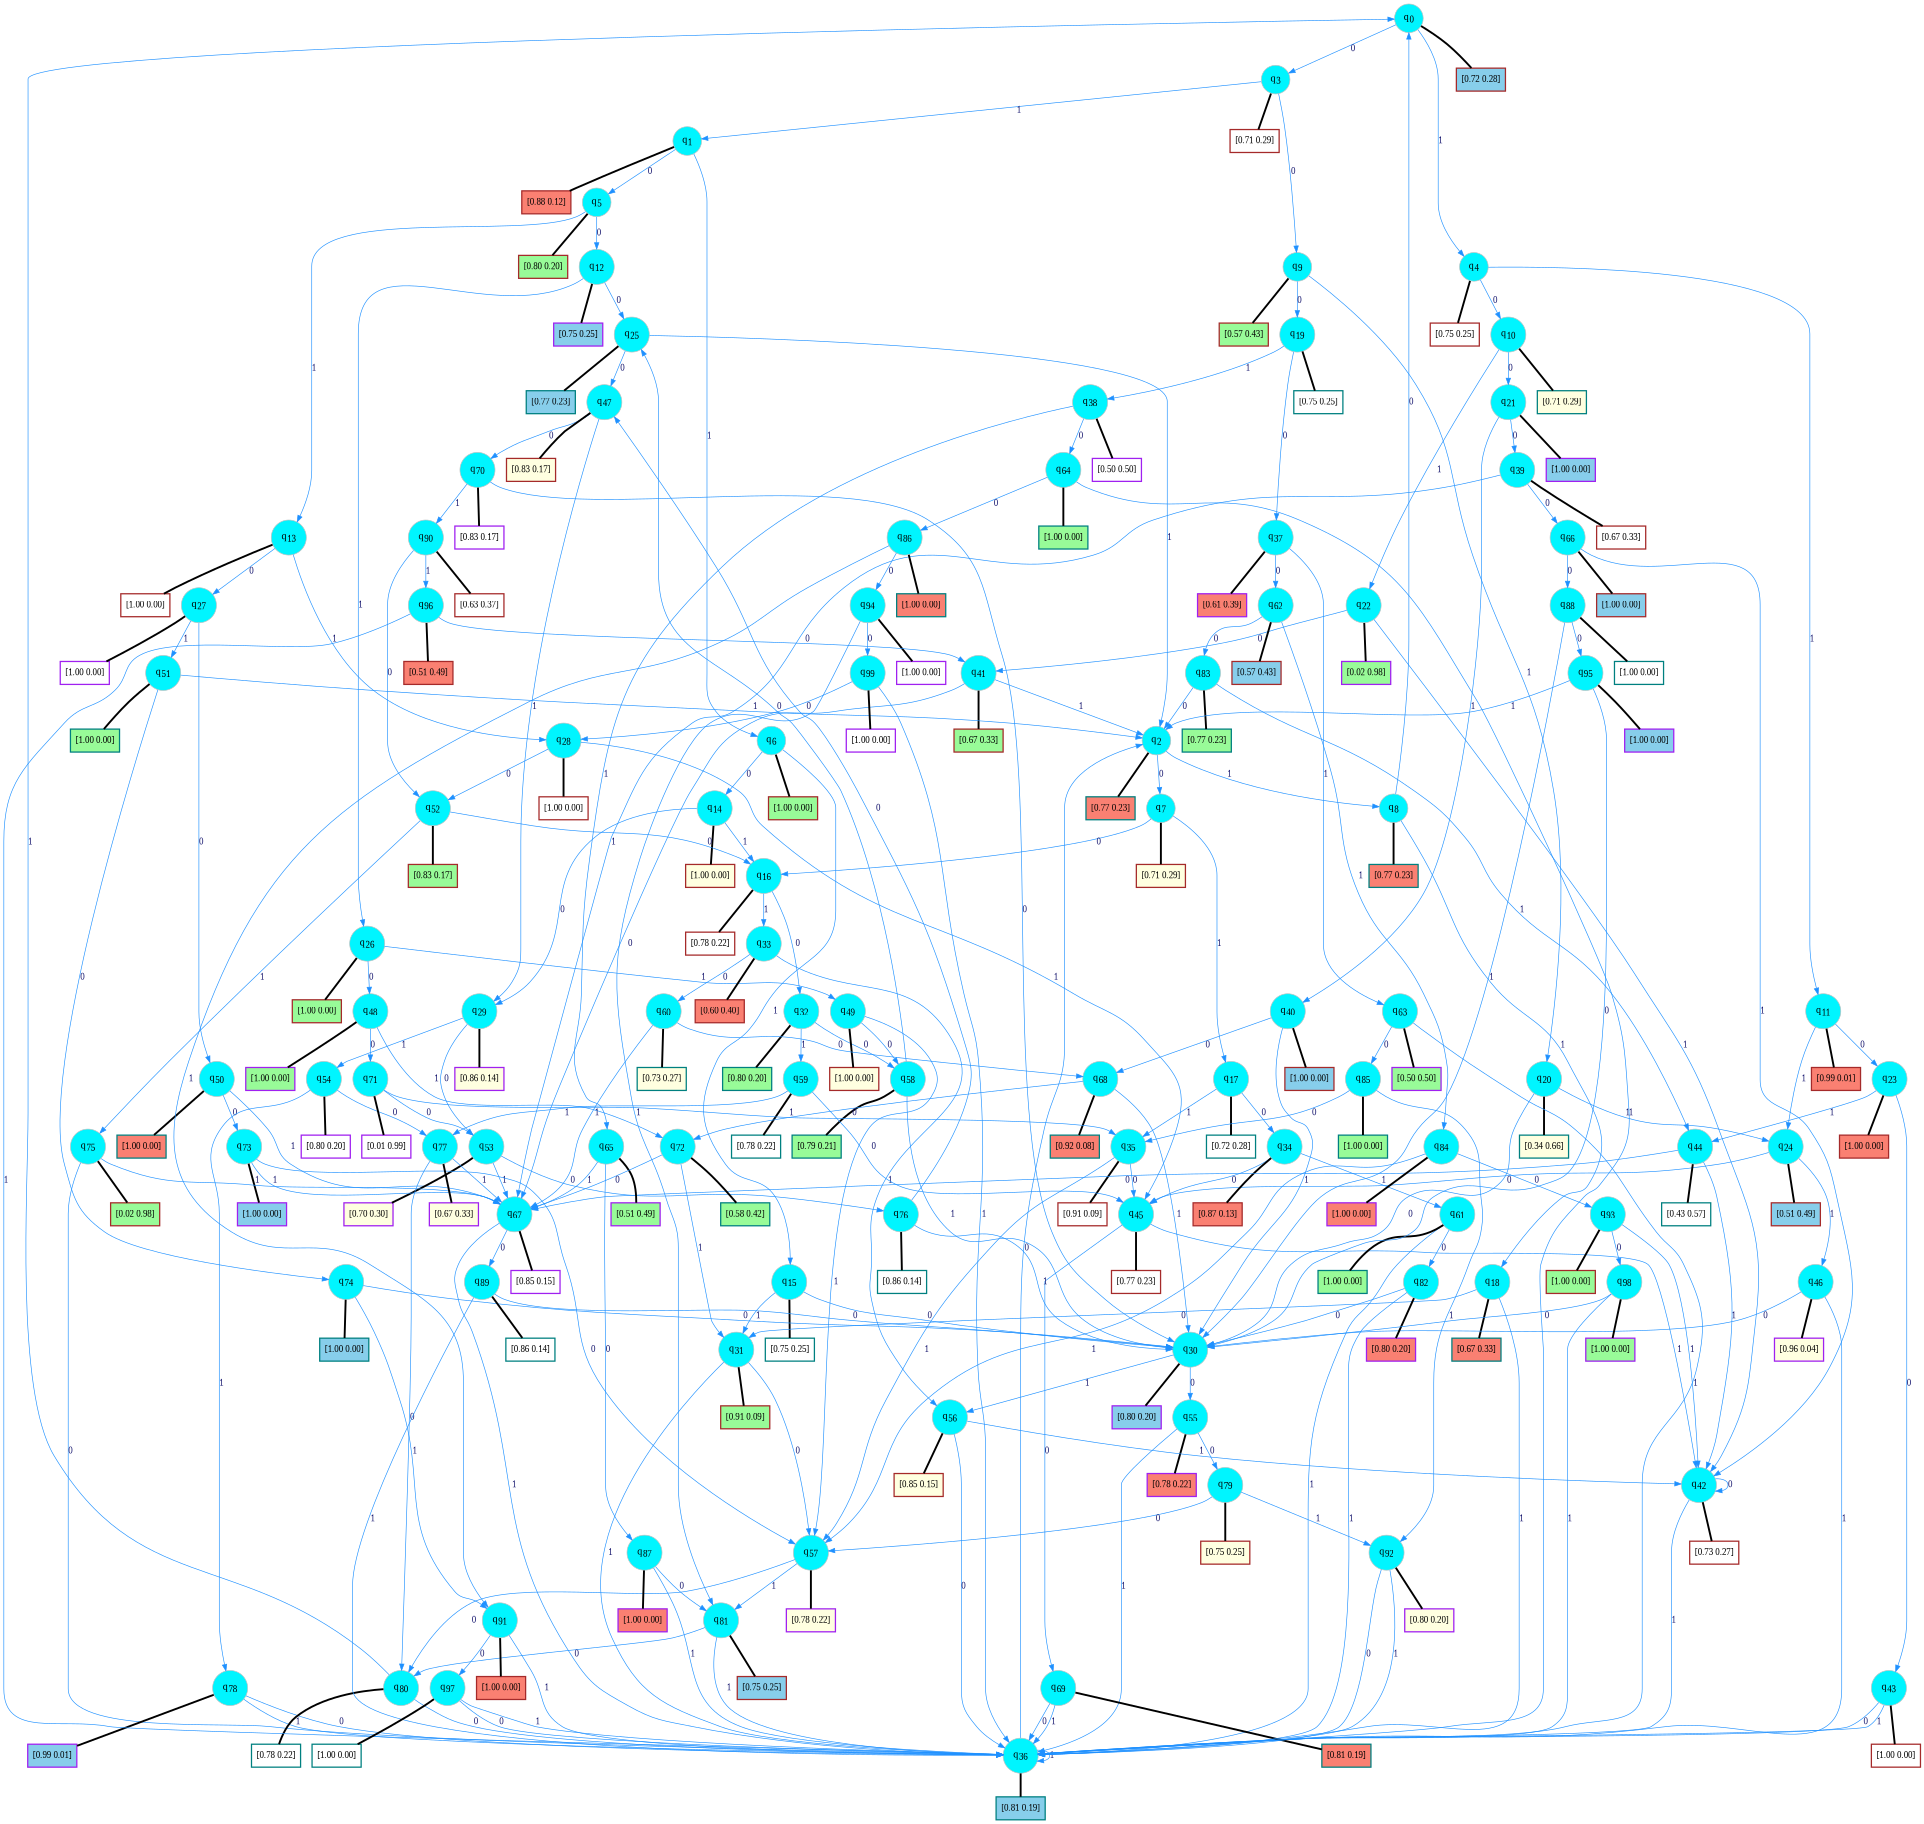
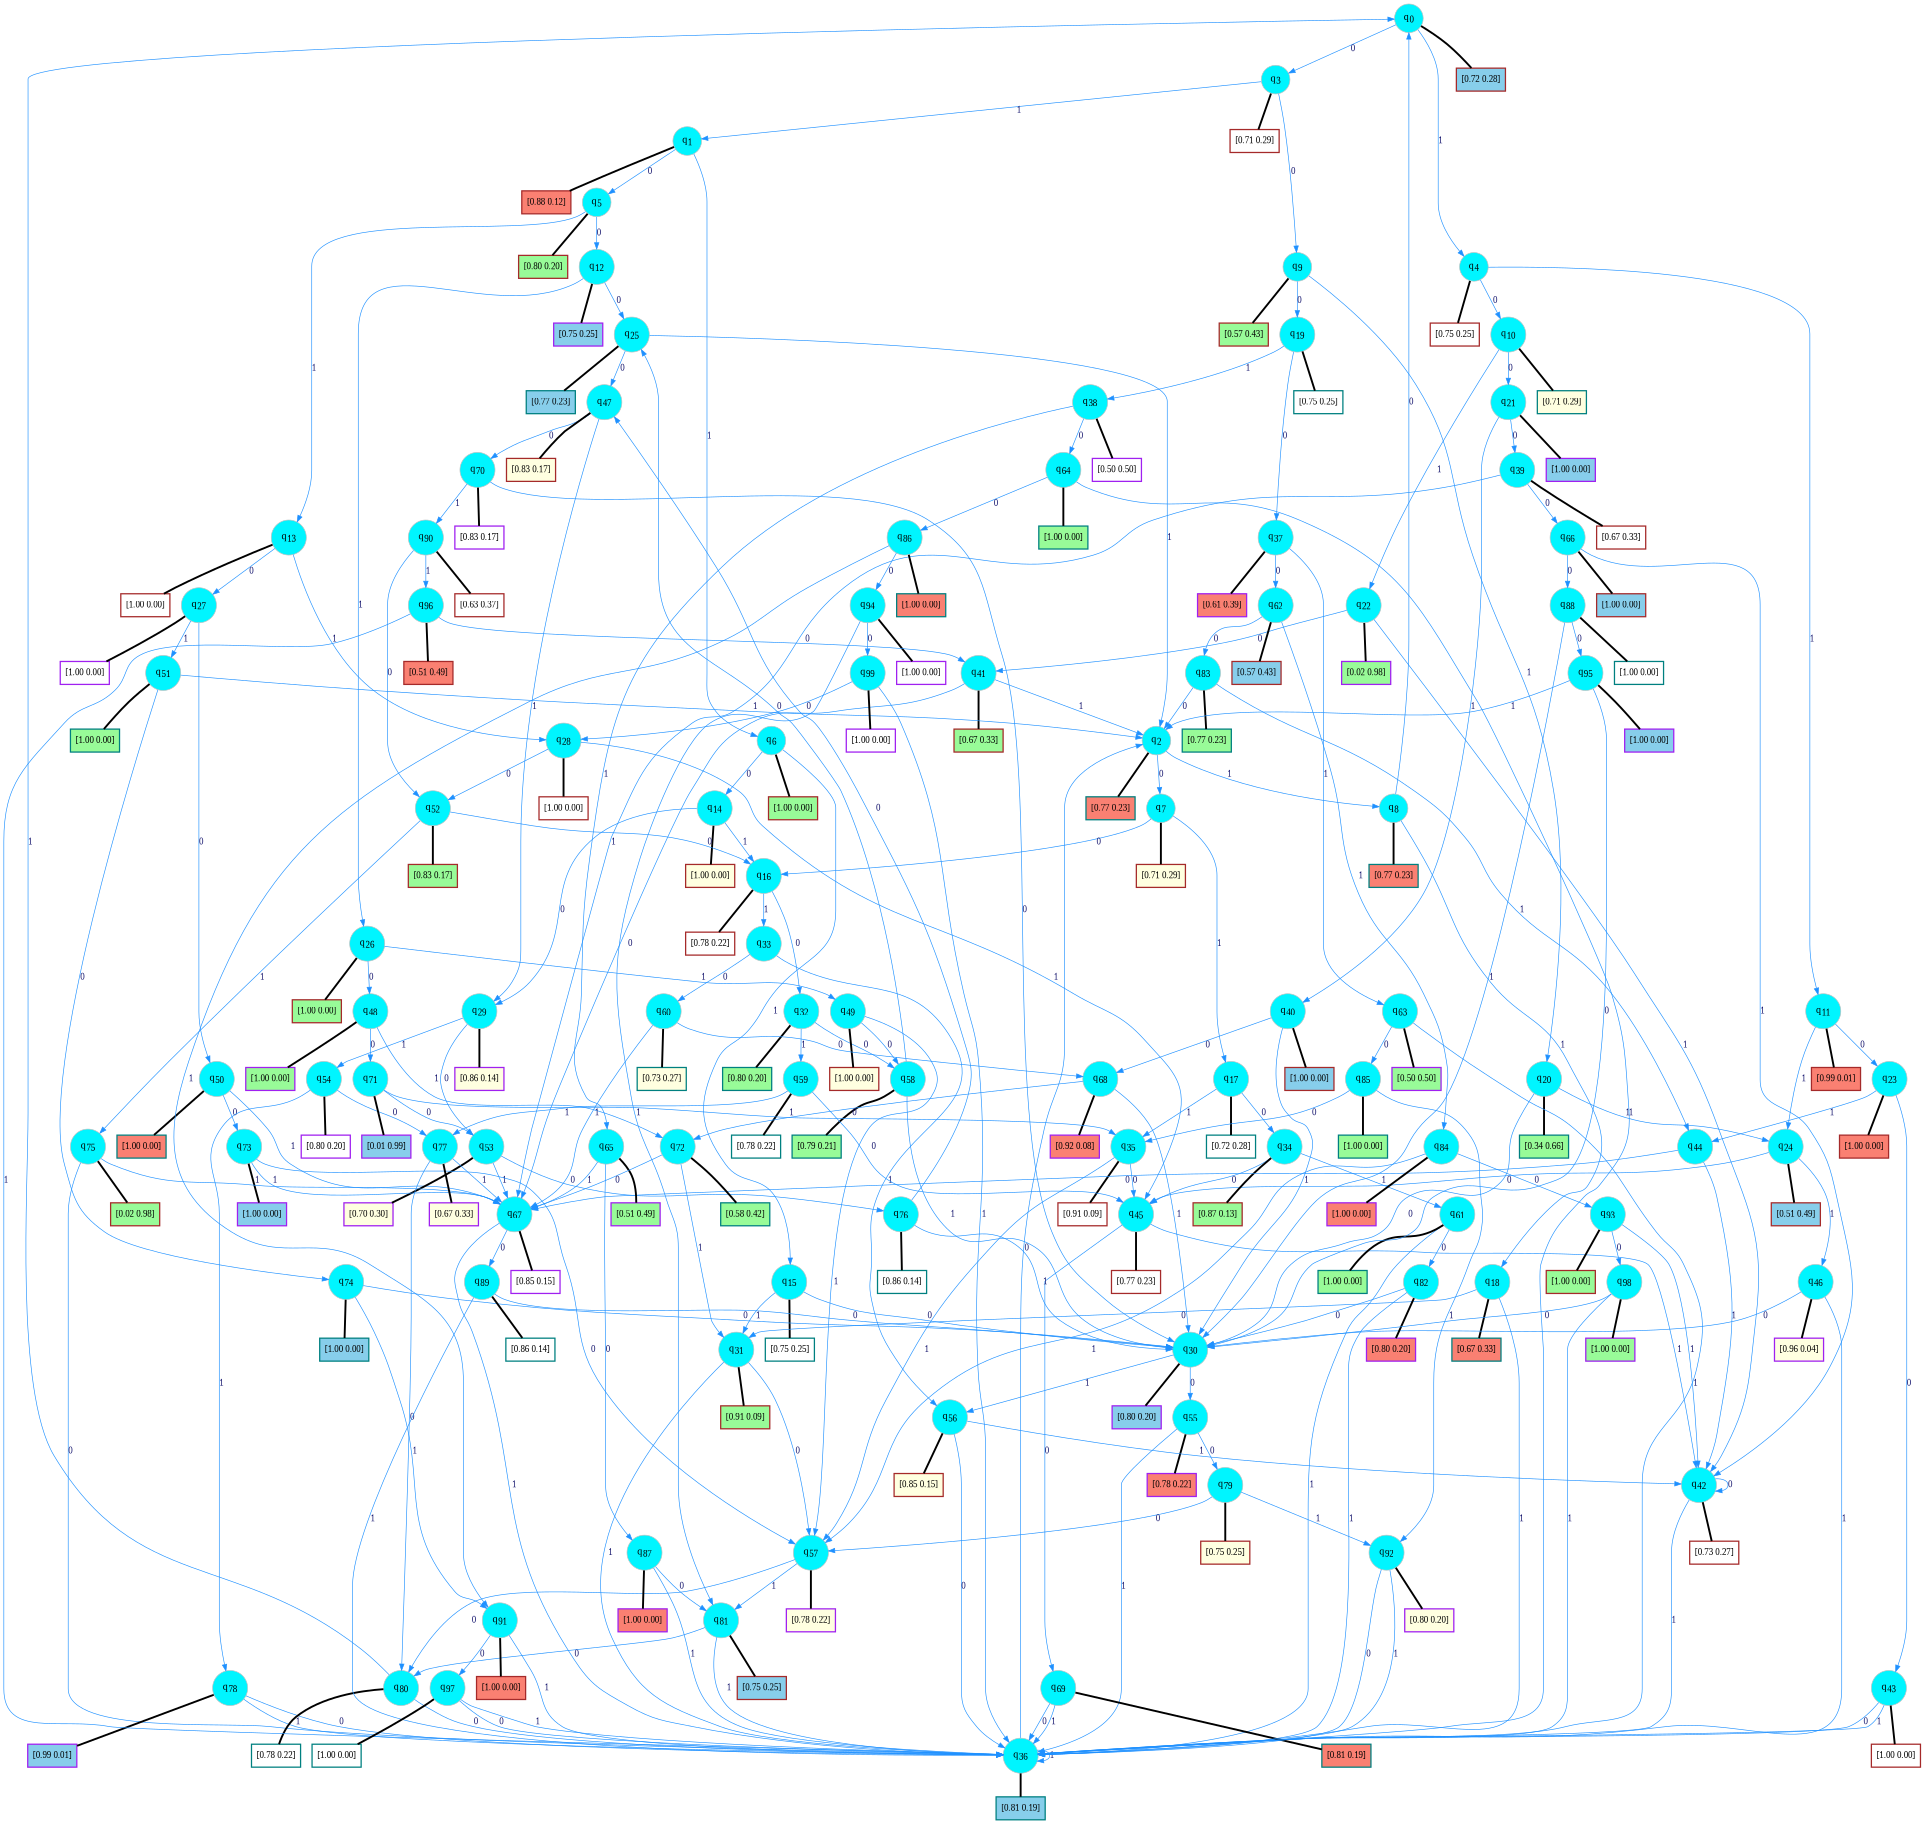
node "[0.60 0.40]": removed
node "[0.01 0.99]": fillcolor white -> skyblue
node "[0.92 0.08]": color teal -> purple
node "[0.34 0.66]": fillcolor lightyellow -> palegreen
node "[0.87 0.13]": fillcolor salmon -> palegreen
node "[0.43 0.57]": removed
